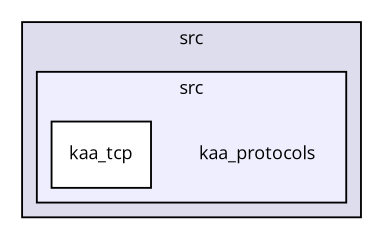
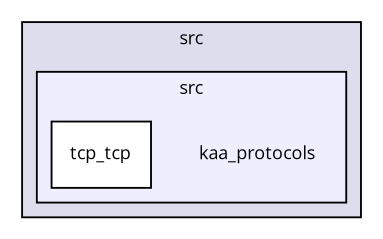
node "kaa_tcp": label "kaa_tcp" -> "tcp_tcp"
